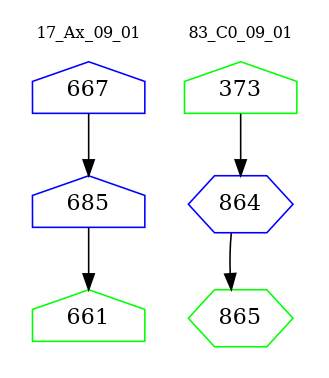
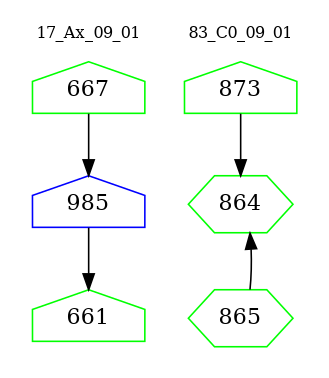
node "667": color blue -> green
node "373": label "373" -> "873"
node "685": label "685" -> "985"
node "864": color blue -> green
edge "864" -> "865": reversed
